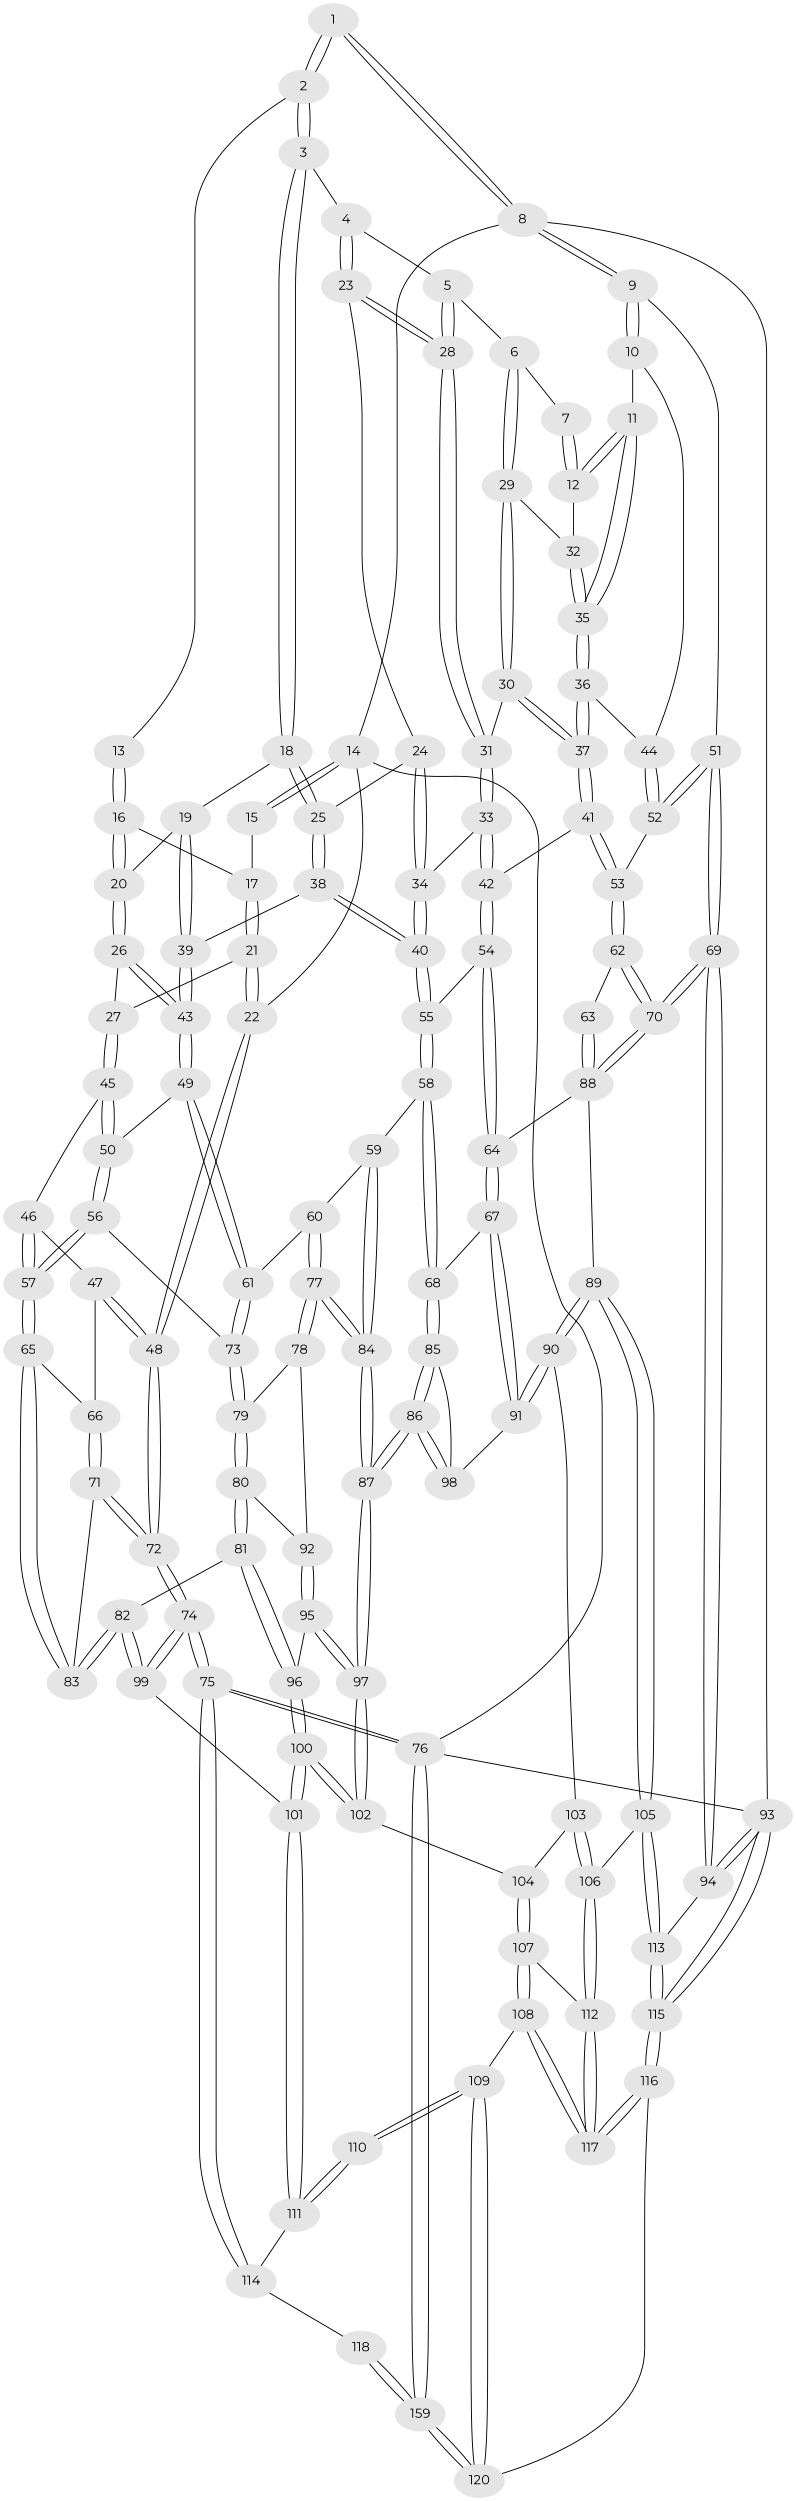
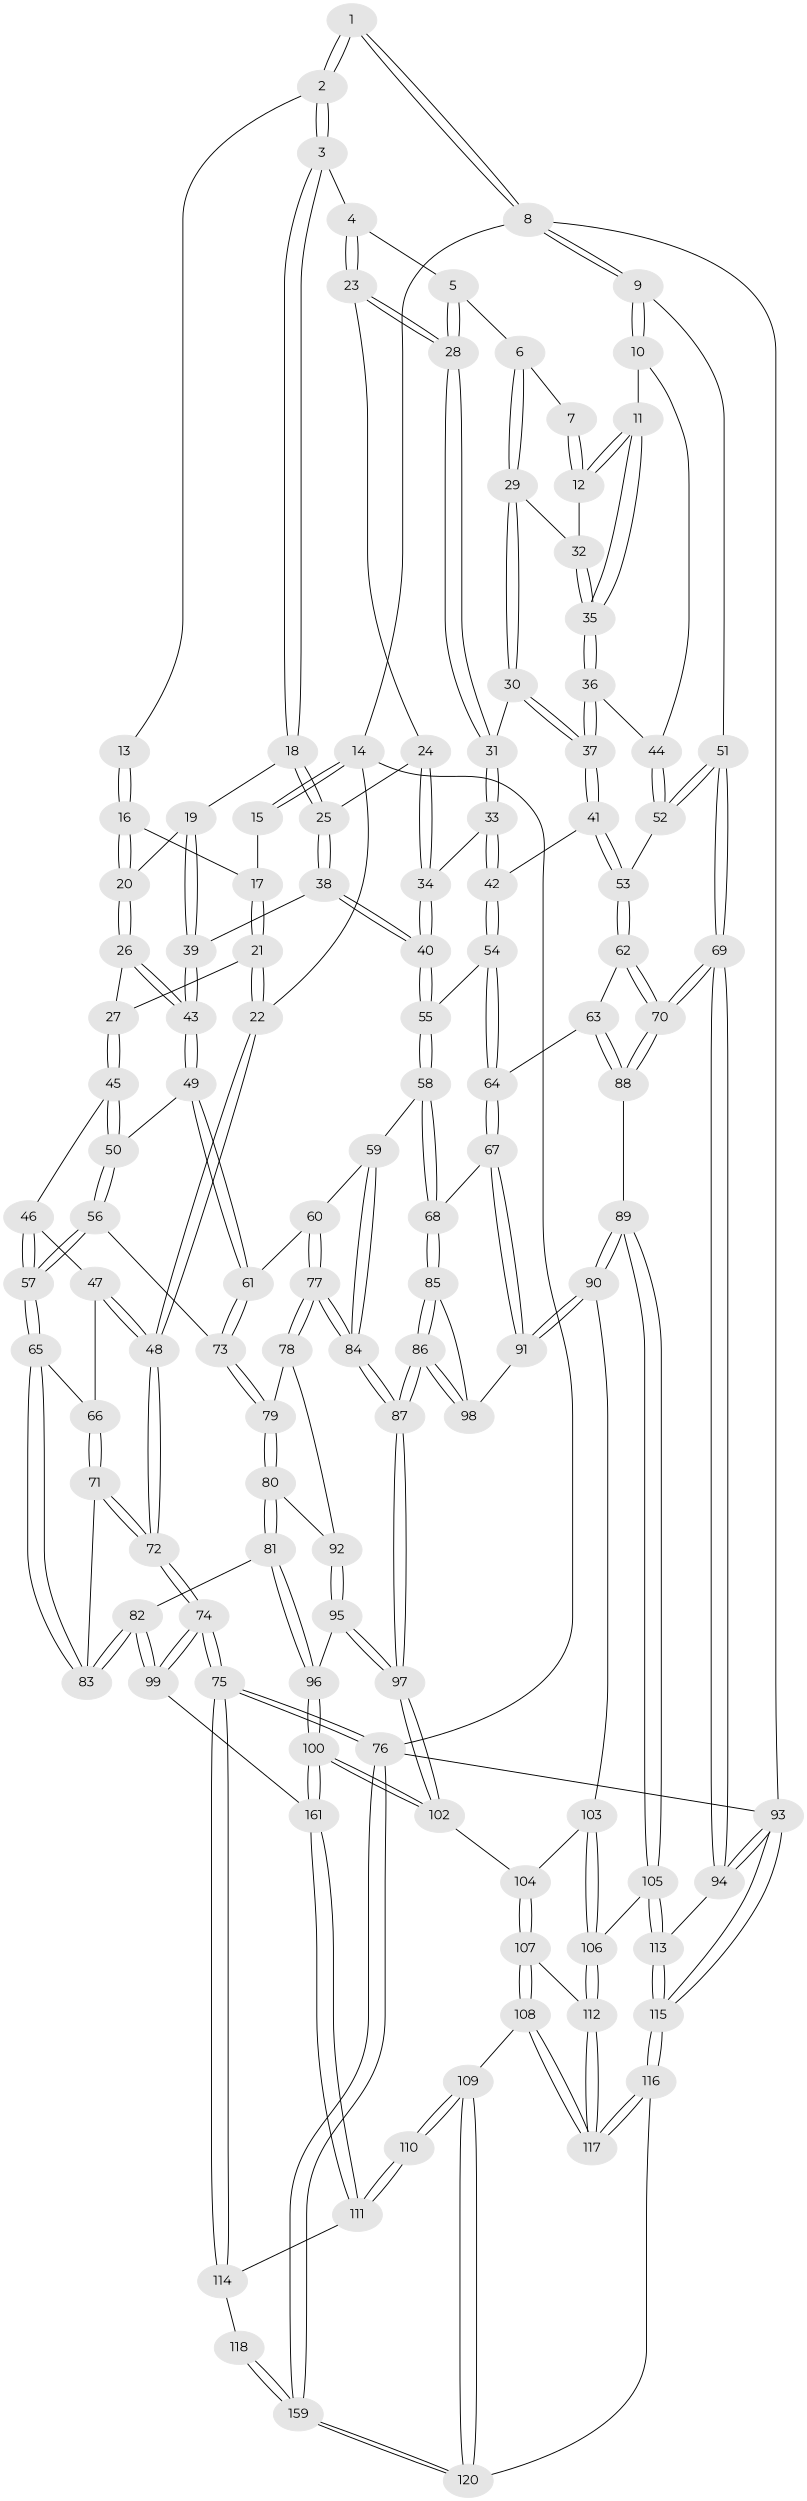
edge "88" -- "64": now "63" -- "64"
node "101": label "101" -> "161"
